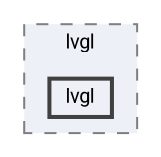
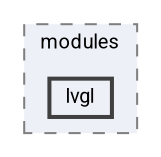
cluster "lvgl": label "lvgl" -> "modules"
